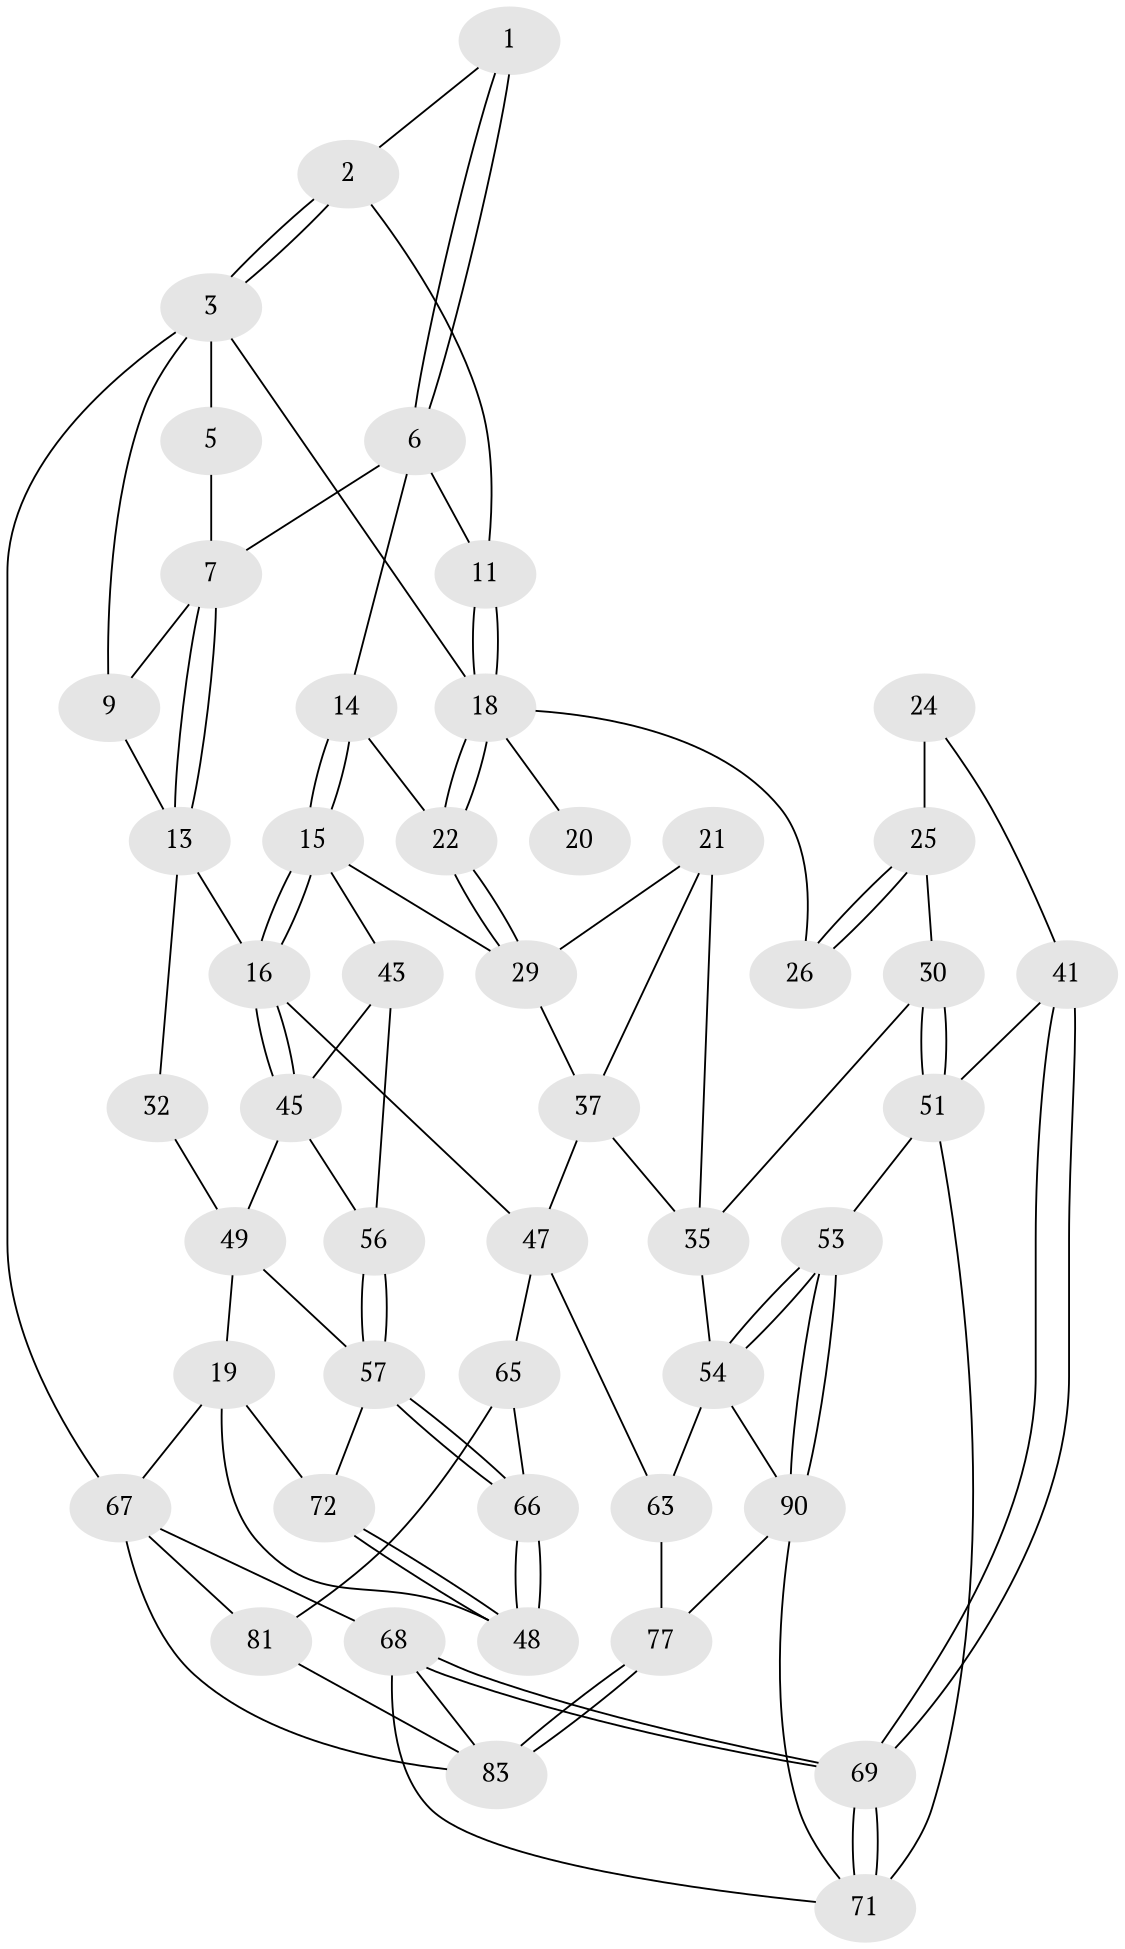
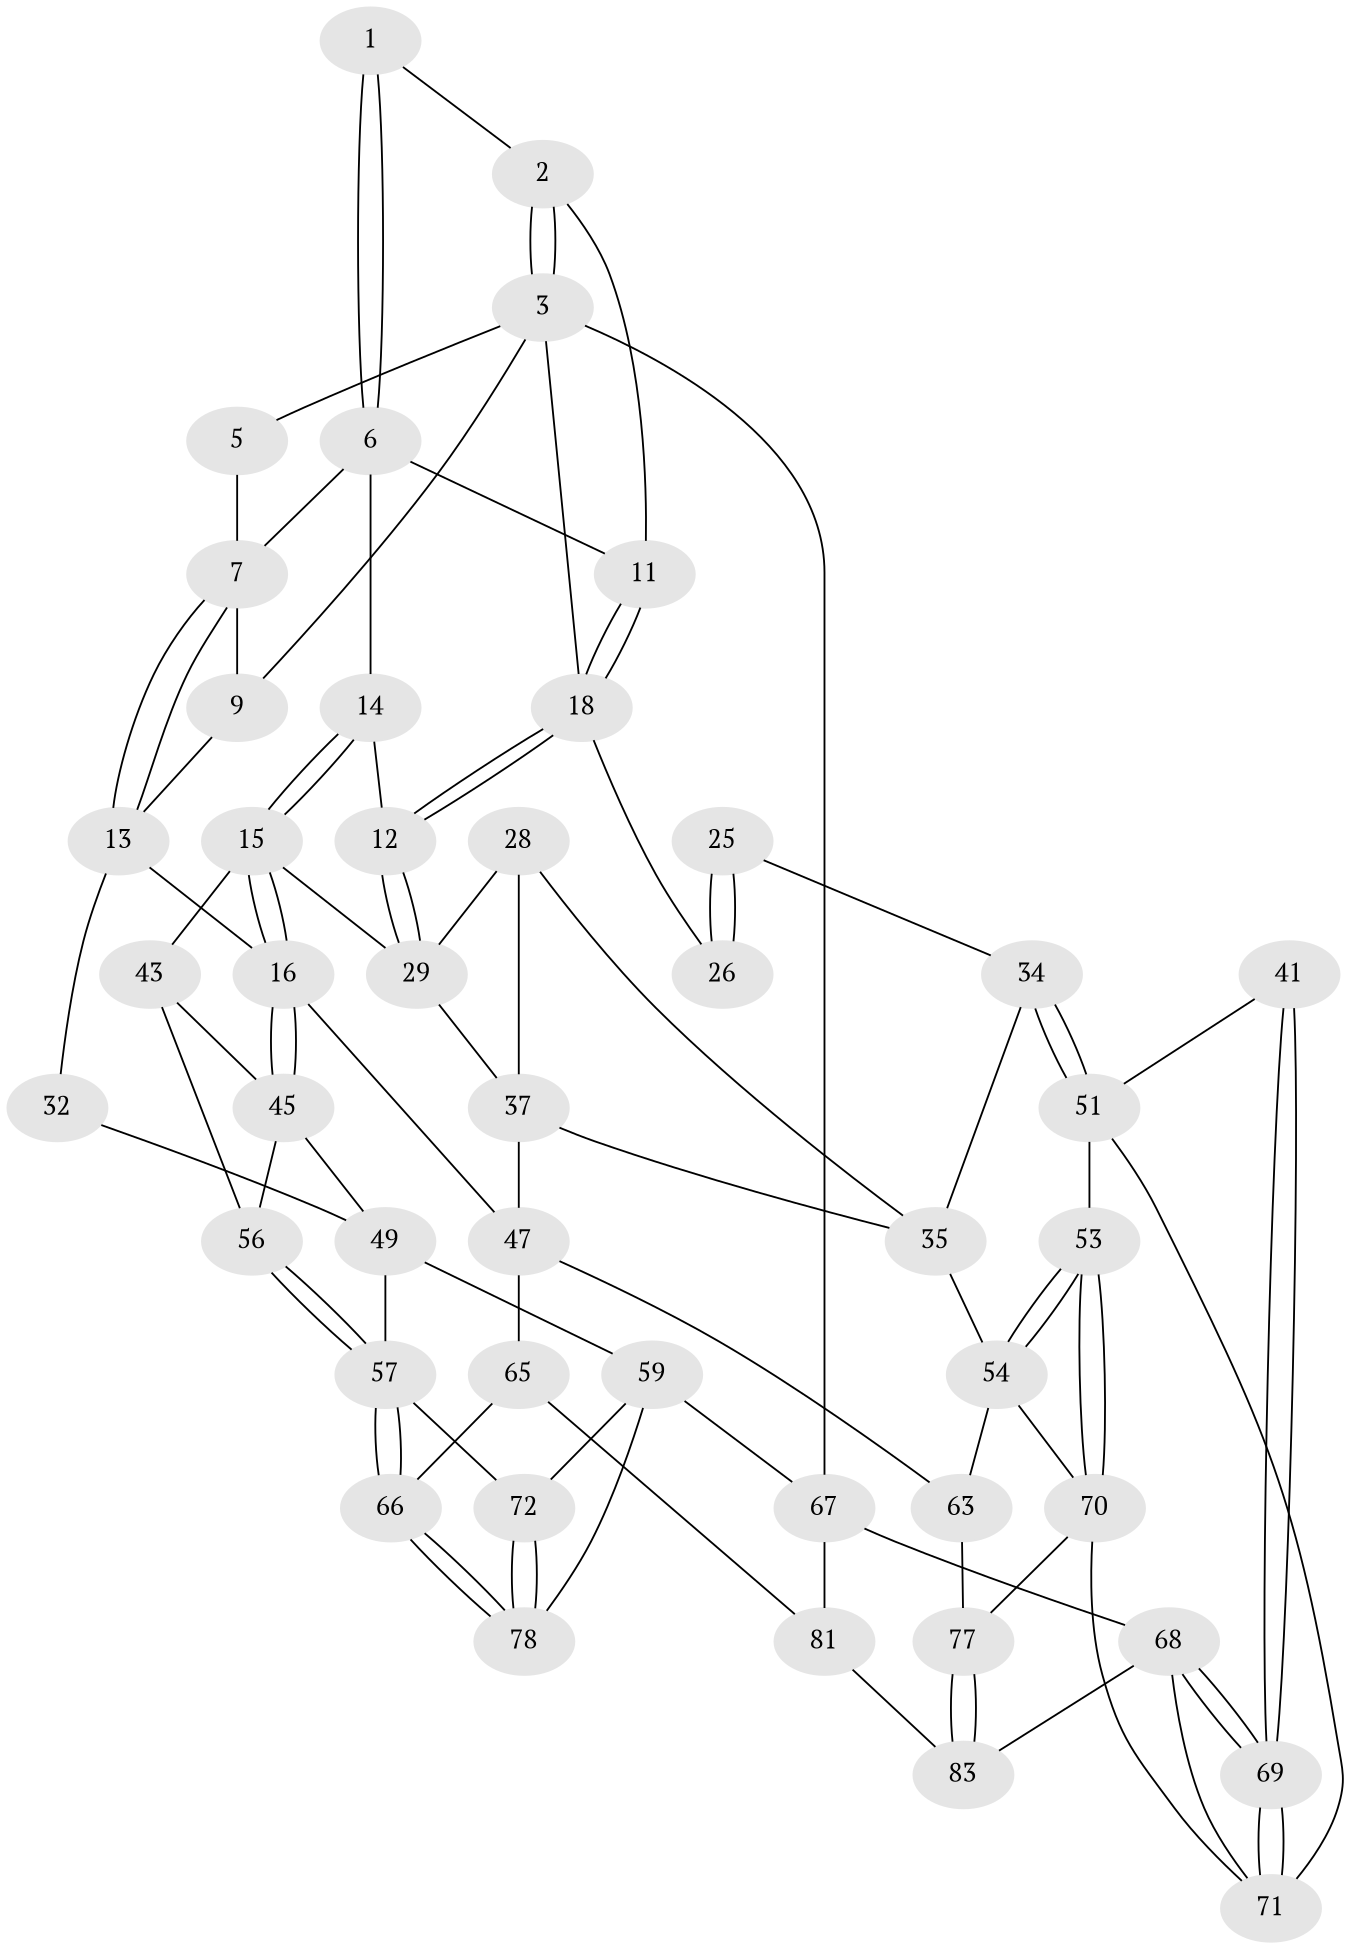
node "24": removed
node "22": label "22" -> "12"
node "20": removed
node "21": label "21" -> "28"
node "30": label "30" -> "34"
node "19": label "19" -> "59"
node "90": label "90" -> "70"
node "48": label "48" -> "78"
edge "67" -- "83": removed
